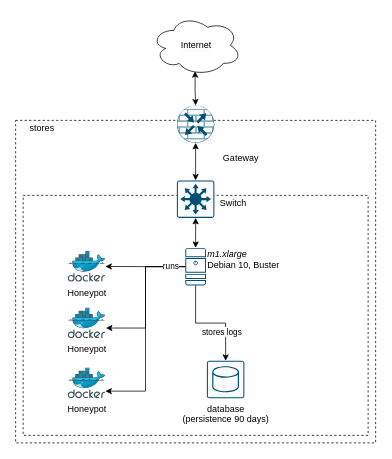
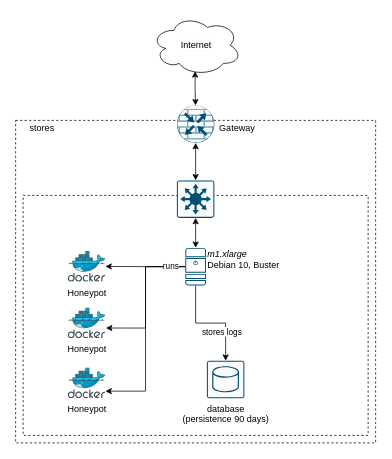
node "Gateway": moved (240, 158) -> (237, 128)
node "Switch": removed
